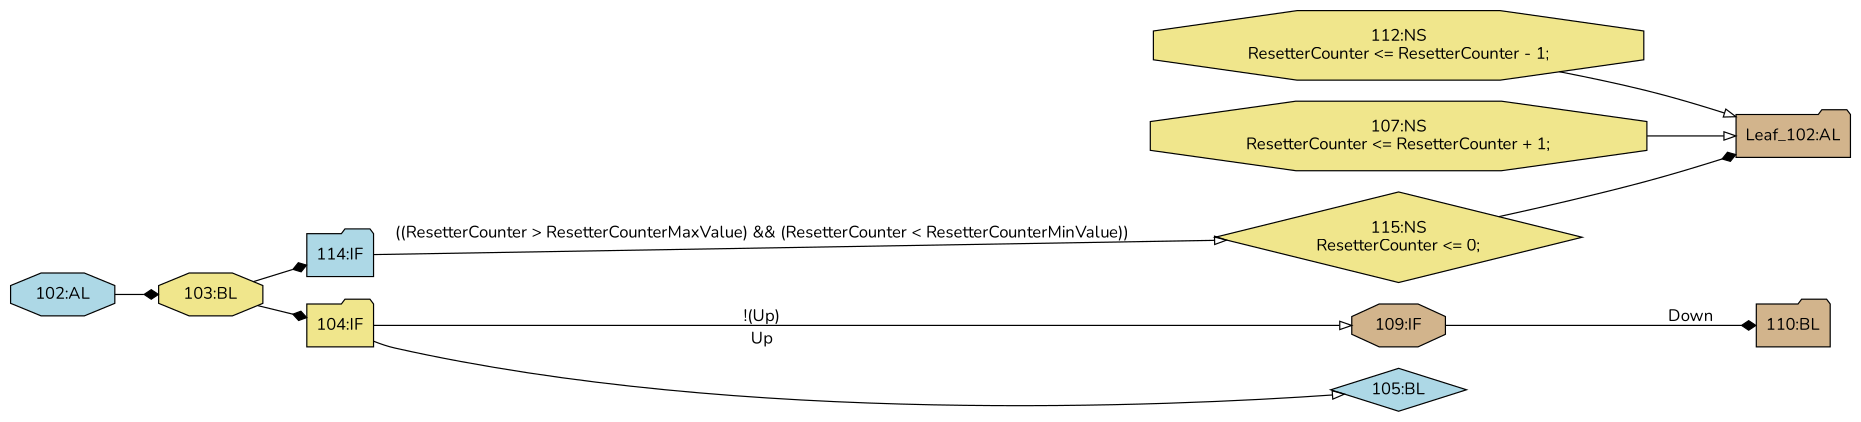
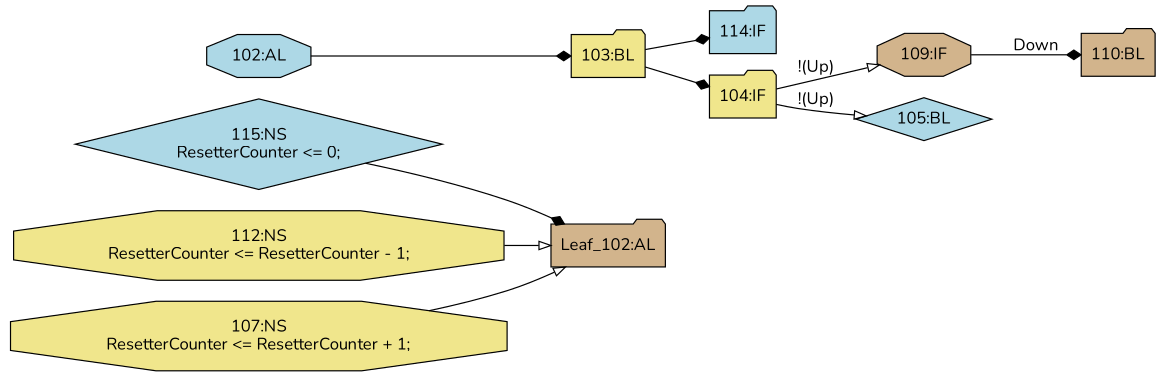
node "115:NS ResetterCounter <= 0;": fillcolor khaki -> lightblue
edge "114:IF" -> "115:NS ResetterCounter <= 0;": removed, label "((ResetterCounter > ResetterCounterMaxValue) && (ResetterCounter < ResetterCounterMinValue))"
node "103:BL": shape octagon -> folder
edge "104:IF" -> "105:BL": label "Up" -> "!(Up)"
